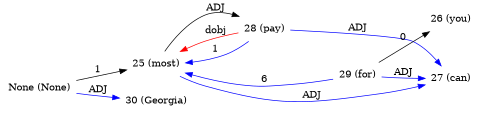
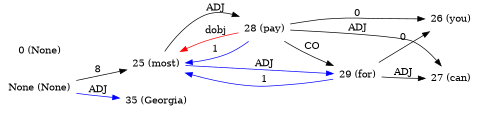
edge "28 (pay)" -> "26 (you)": added, label "0"
edge "28 (pay)" -> "27 (can)": color blue -> black
node "0 (None)": added
edge "28 (pay)" -> "29 (for)": added, label "CO"
edge "None (None)" -> "25 (most)": label "1" -> "8"
edge "29 (for)" -> "27 (can)": color blue -> black
edge "29 (for)" -> "25 (most)": label "6" -> "1"
node "30 (Georgia)": label "30 (Georgia)" -> "35 (Georgia)"
edge "25 (most)" -> "27 (can)": now "25 (most)" -> "29 (for)"
